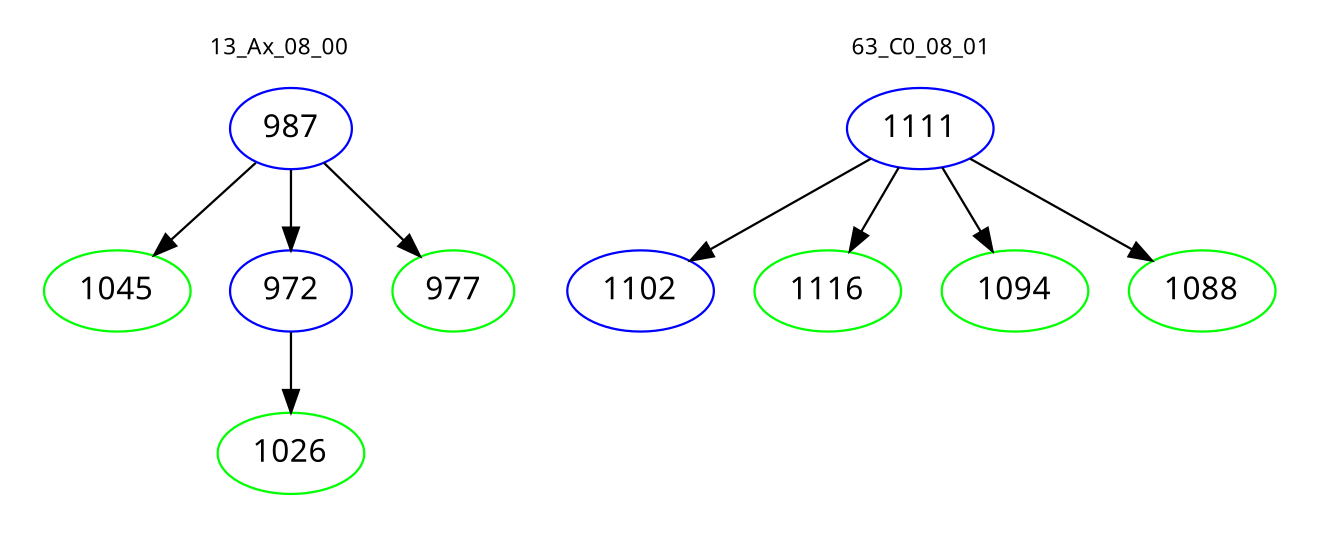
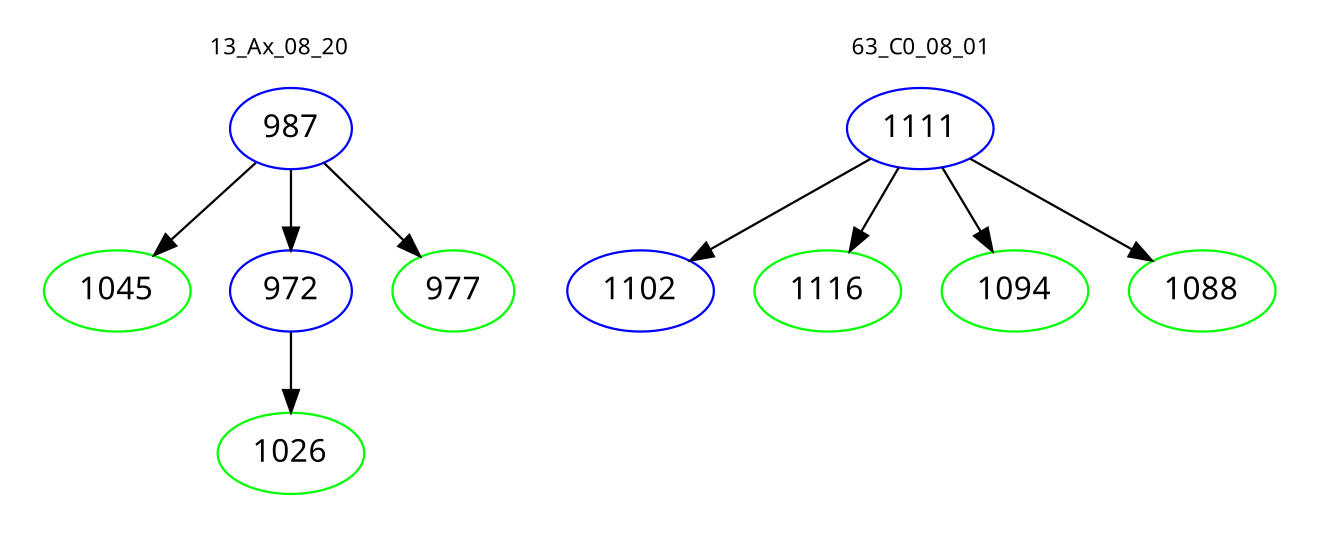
cluster "13_Ax_08_00": label "13_Ax_08_00" -> "13_Ax_08_20"
